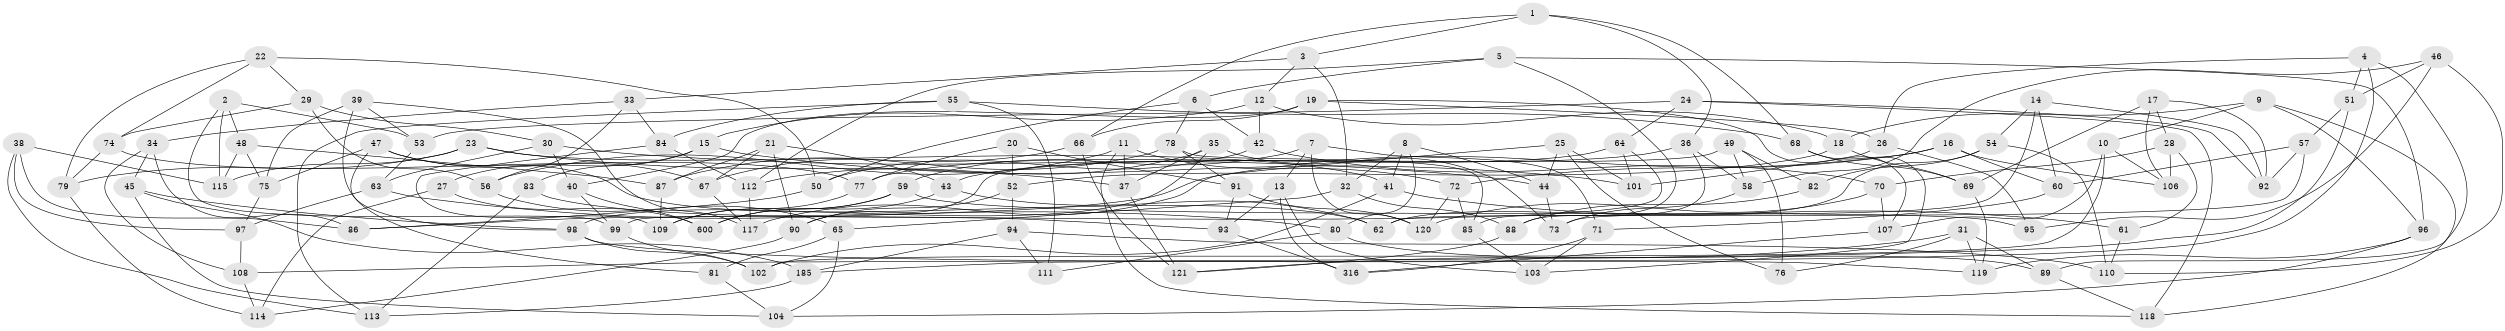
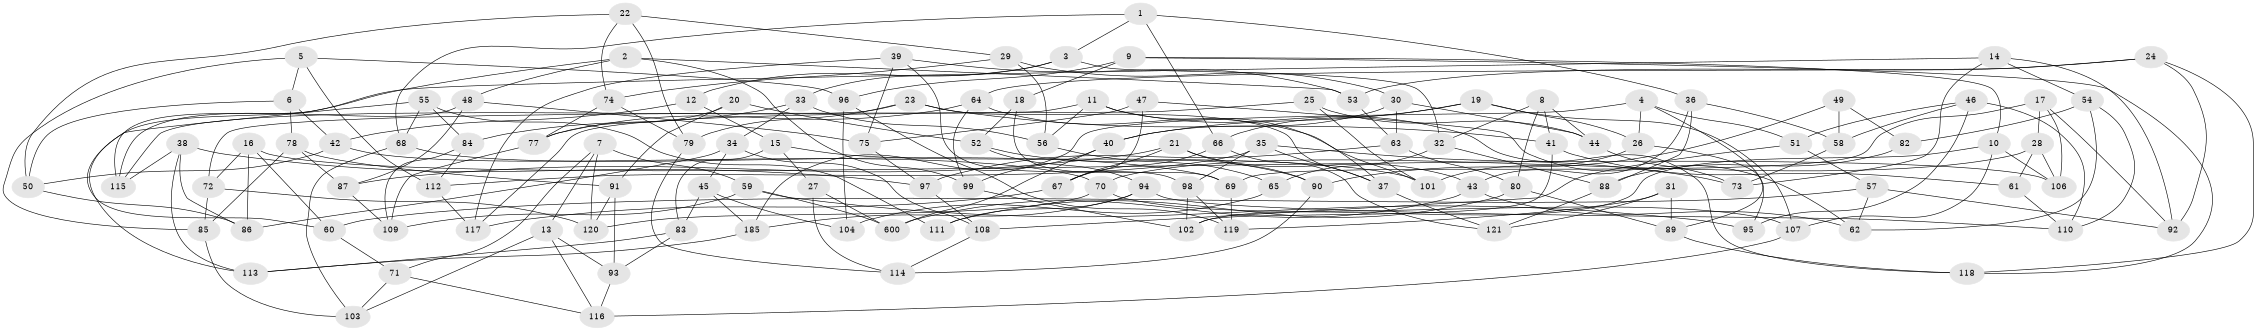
edge "12" -- "18": removed
edge "45" -- "98": now "45" -- "83"
node "81": removed
node "316": label "316" -> "116"
node "76": removed
